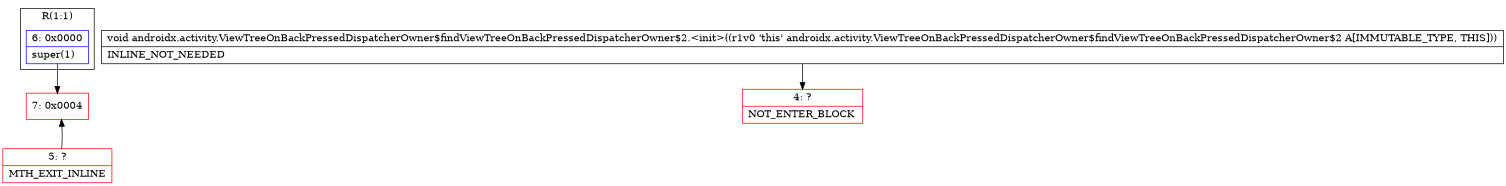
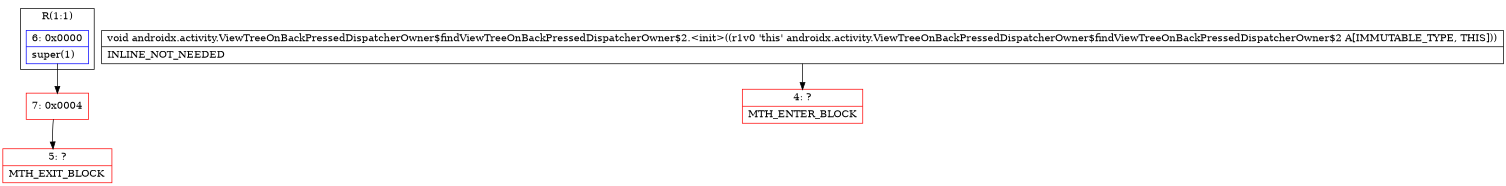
node "4: ?": text "NOT_ENTER_BLOCK" -> "MTH_ENTER_BLOCK"
edge "5: ?" -> "7: 0x0004": reversed
node "5: ?": text "MTH_EXIT_INLINE" -> "MTH_EXIT_BLOCK"
